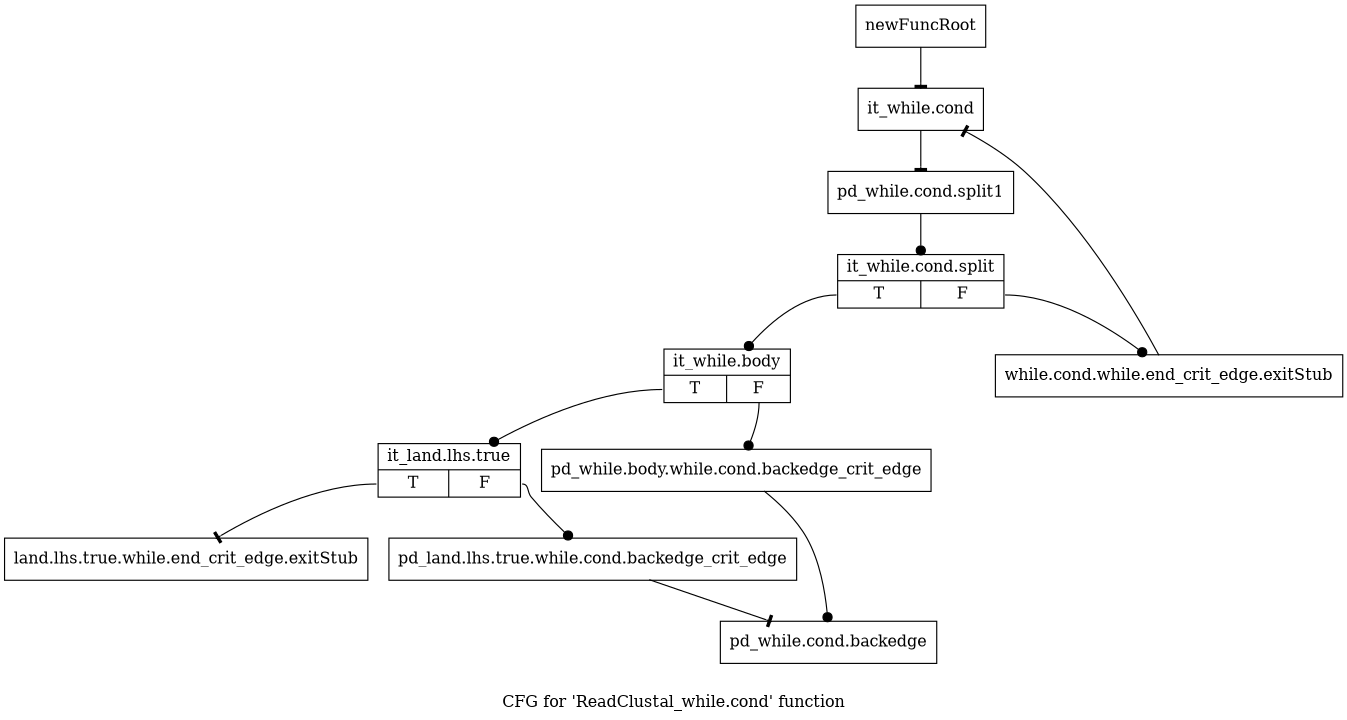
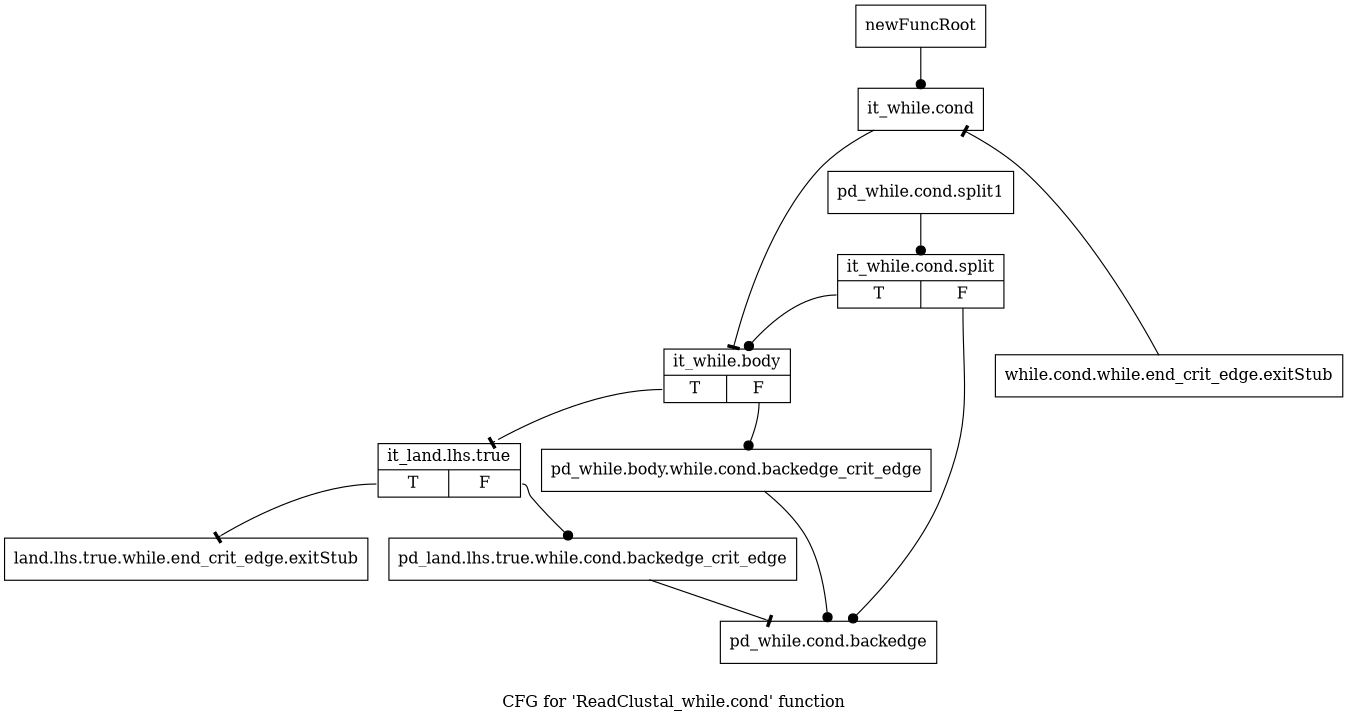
edge "newFuncRoot" -> "it_while.cond": arrowhead tee -> dot
edge "it_while.cond" -> "pd_while.cond.split1": now "it_while.cond" -> "it_while.body"
edge "it_while.cond.split" -> "while.cond.while.end_crit_edge.exitStub": now "it_while.cond.split" -> "pd_while.cond.backedge"
edge "it_while.body" -> "it_land.lhs.true": arrowhead dot -> tee
